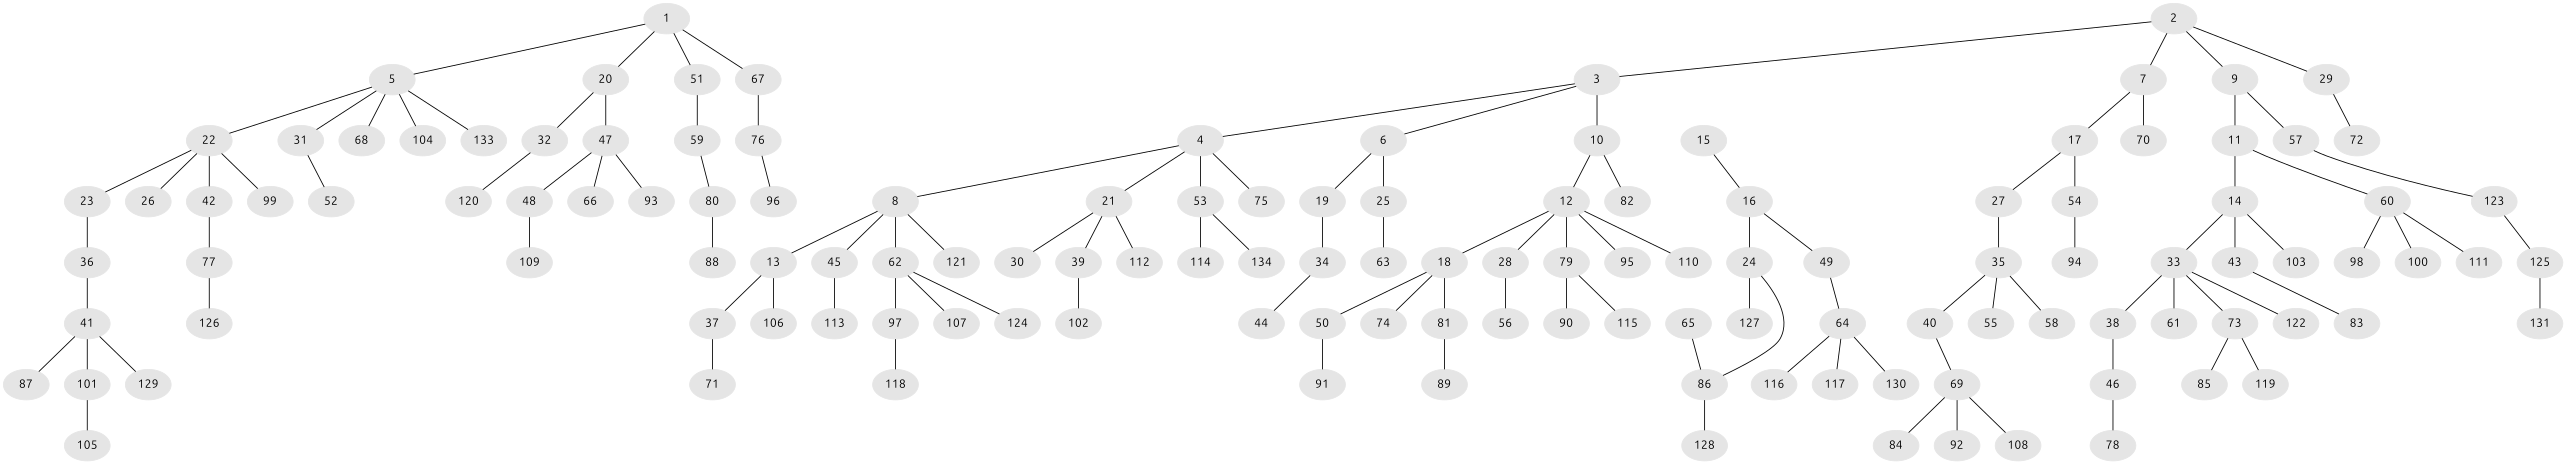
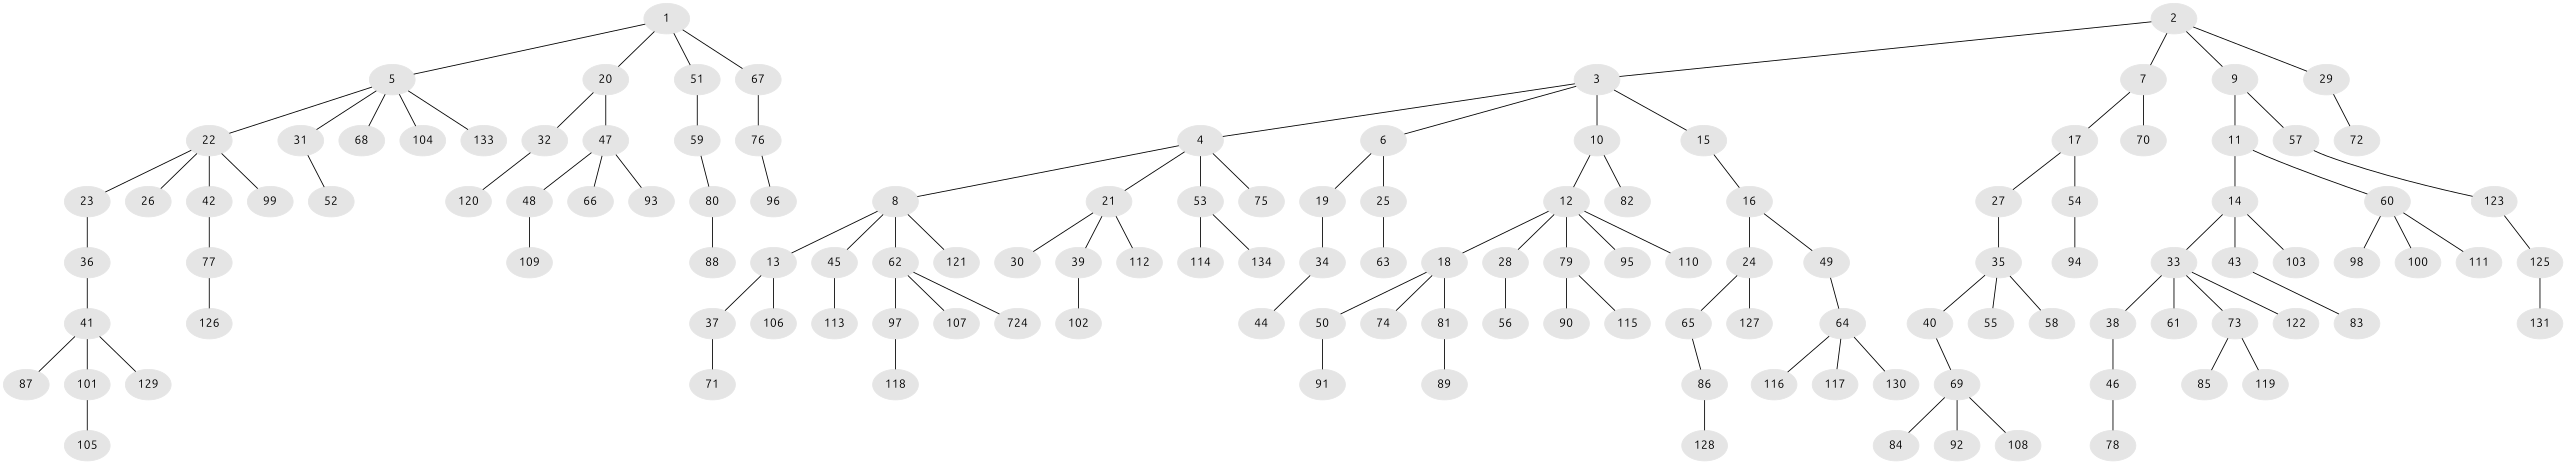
edge "3" -- "15": added
node "124": label "124" -> "724"
edge "24" -- "86": now "24" -- "65"
